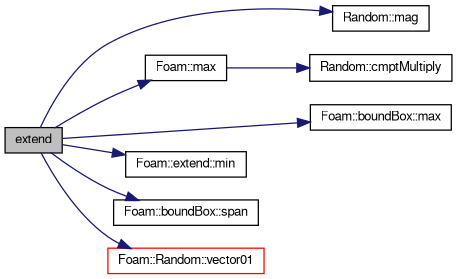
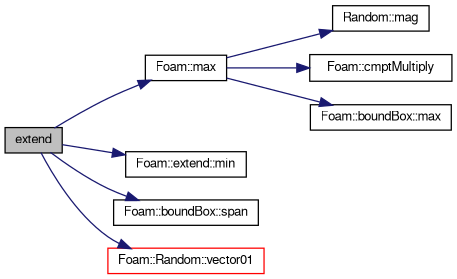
edge "extend" -> "Random::mag": now "Foam::max" -> "Random::mag"
node "Random::cmptMultiply": label "Random::cmptMultiply" -> "Foam::cmptMultiply"
edge "extend" -> "Foam::boundBox::max": now "Foam::max" -> "Foam::boundBox::max"
